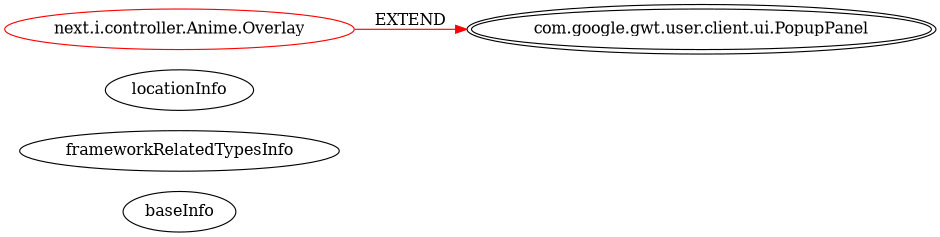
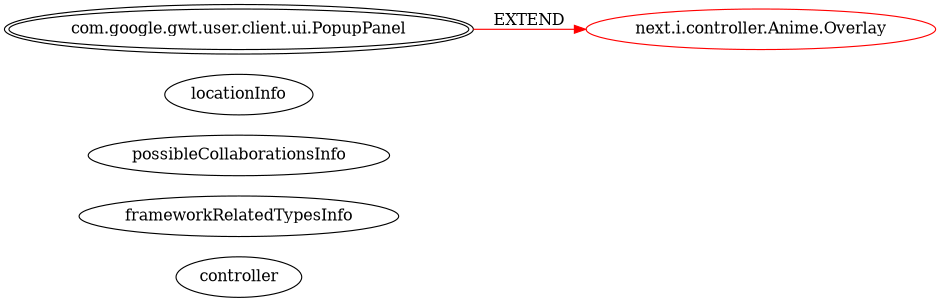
edge "next.i.controller.Anime.Overlay" -> "com.google.gwt.user.client.ui.PopupPanel": reversed
node "possibleCollaborationsInfo": added
node "baseInfo": label "baseInfo" -> "controller"
